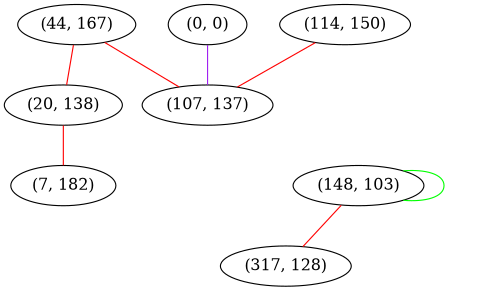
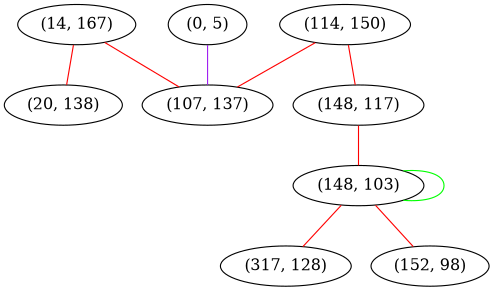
node "(44, 167)": label "(44, 167)" -> "(14, 167)"
node "(0, 0)": label "(0, 0)" -> "(0, 5)"
node "(148, 117)": added
node "(7, 182)": removed
node "(152, 98)": added
